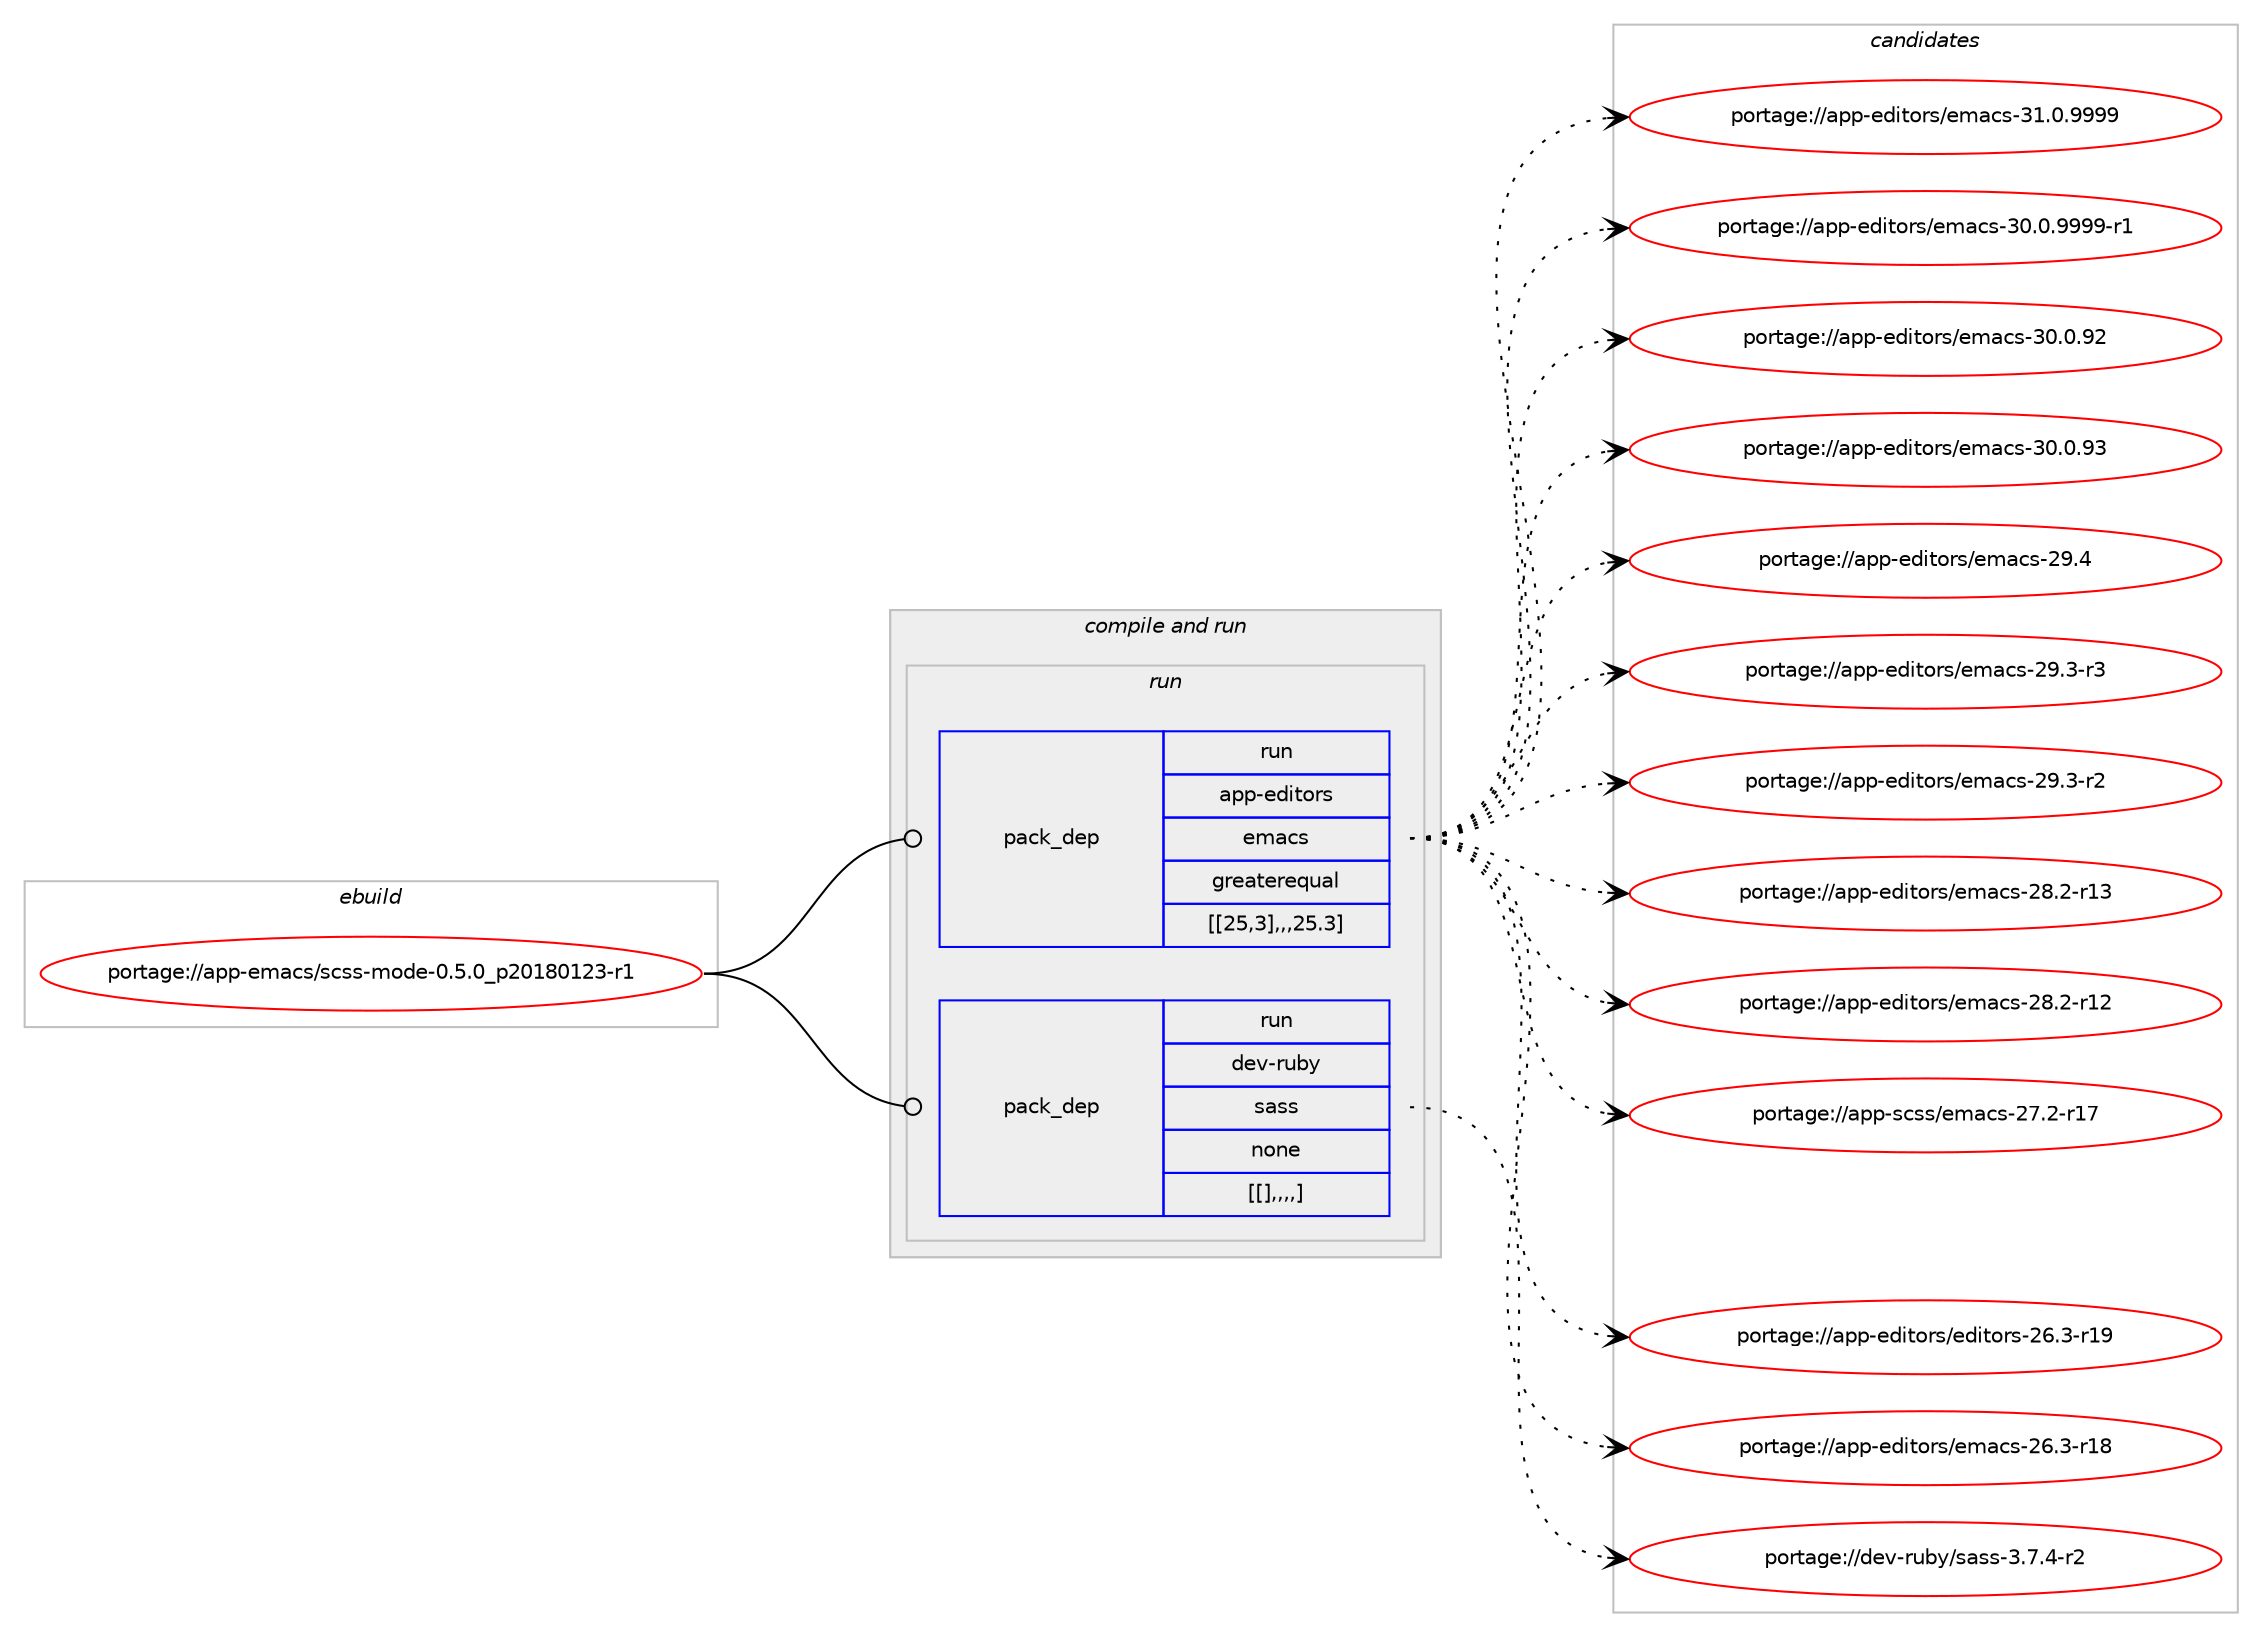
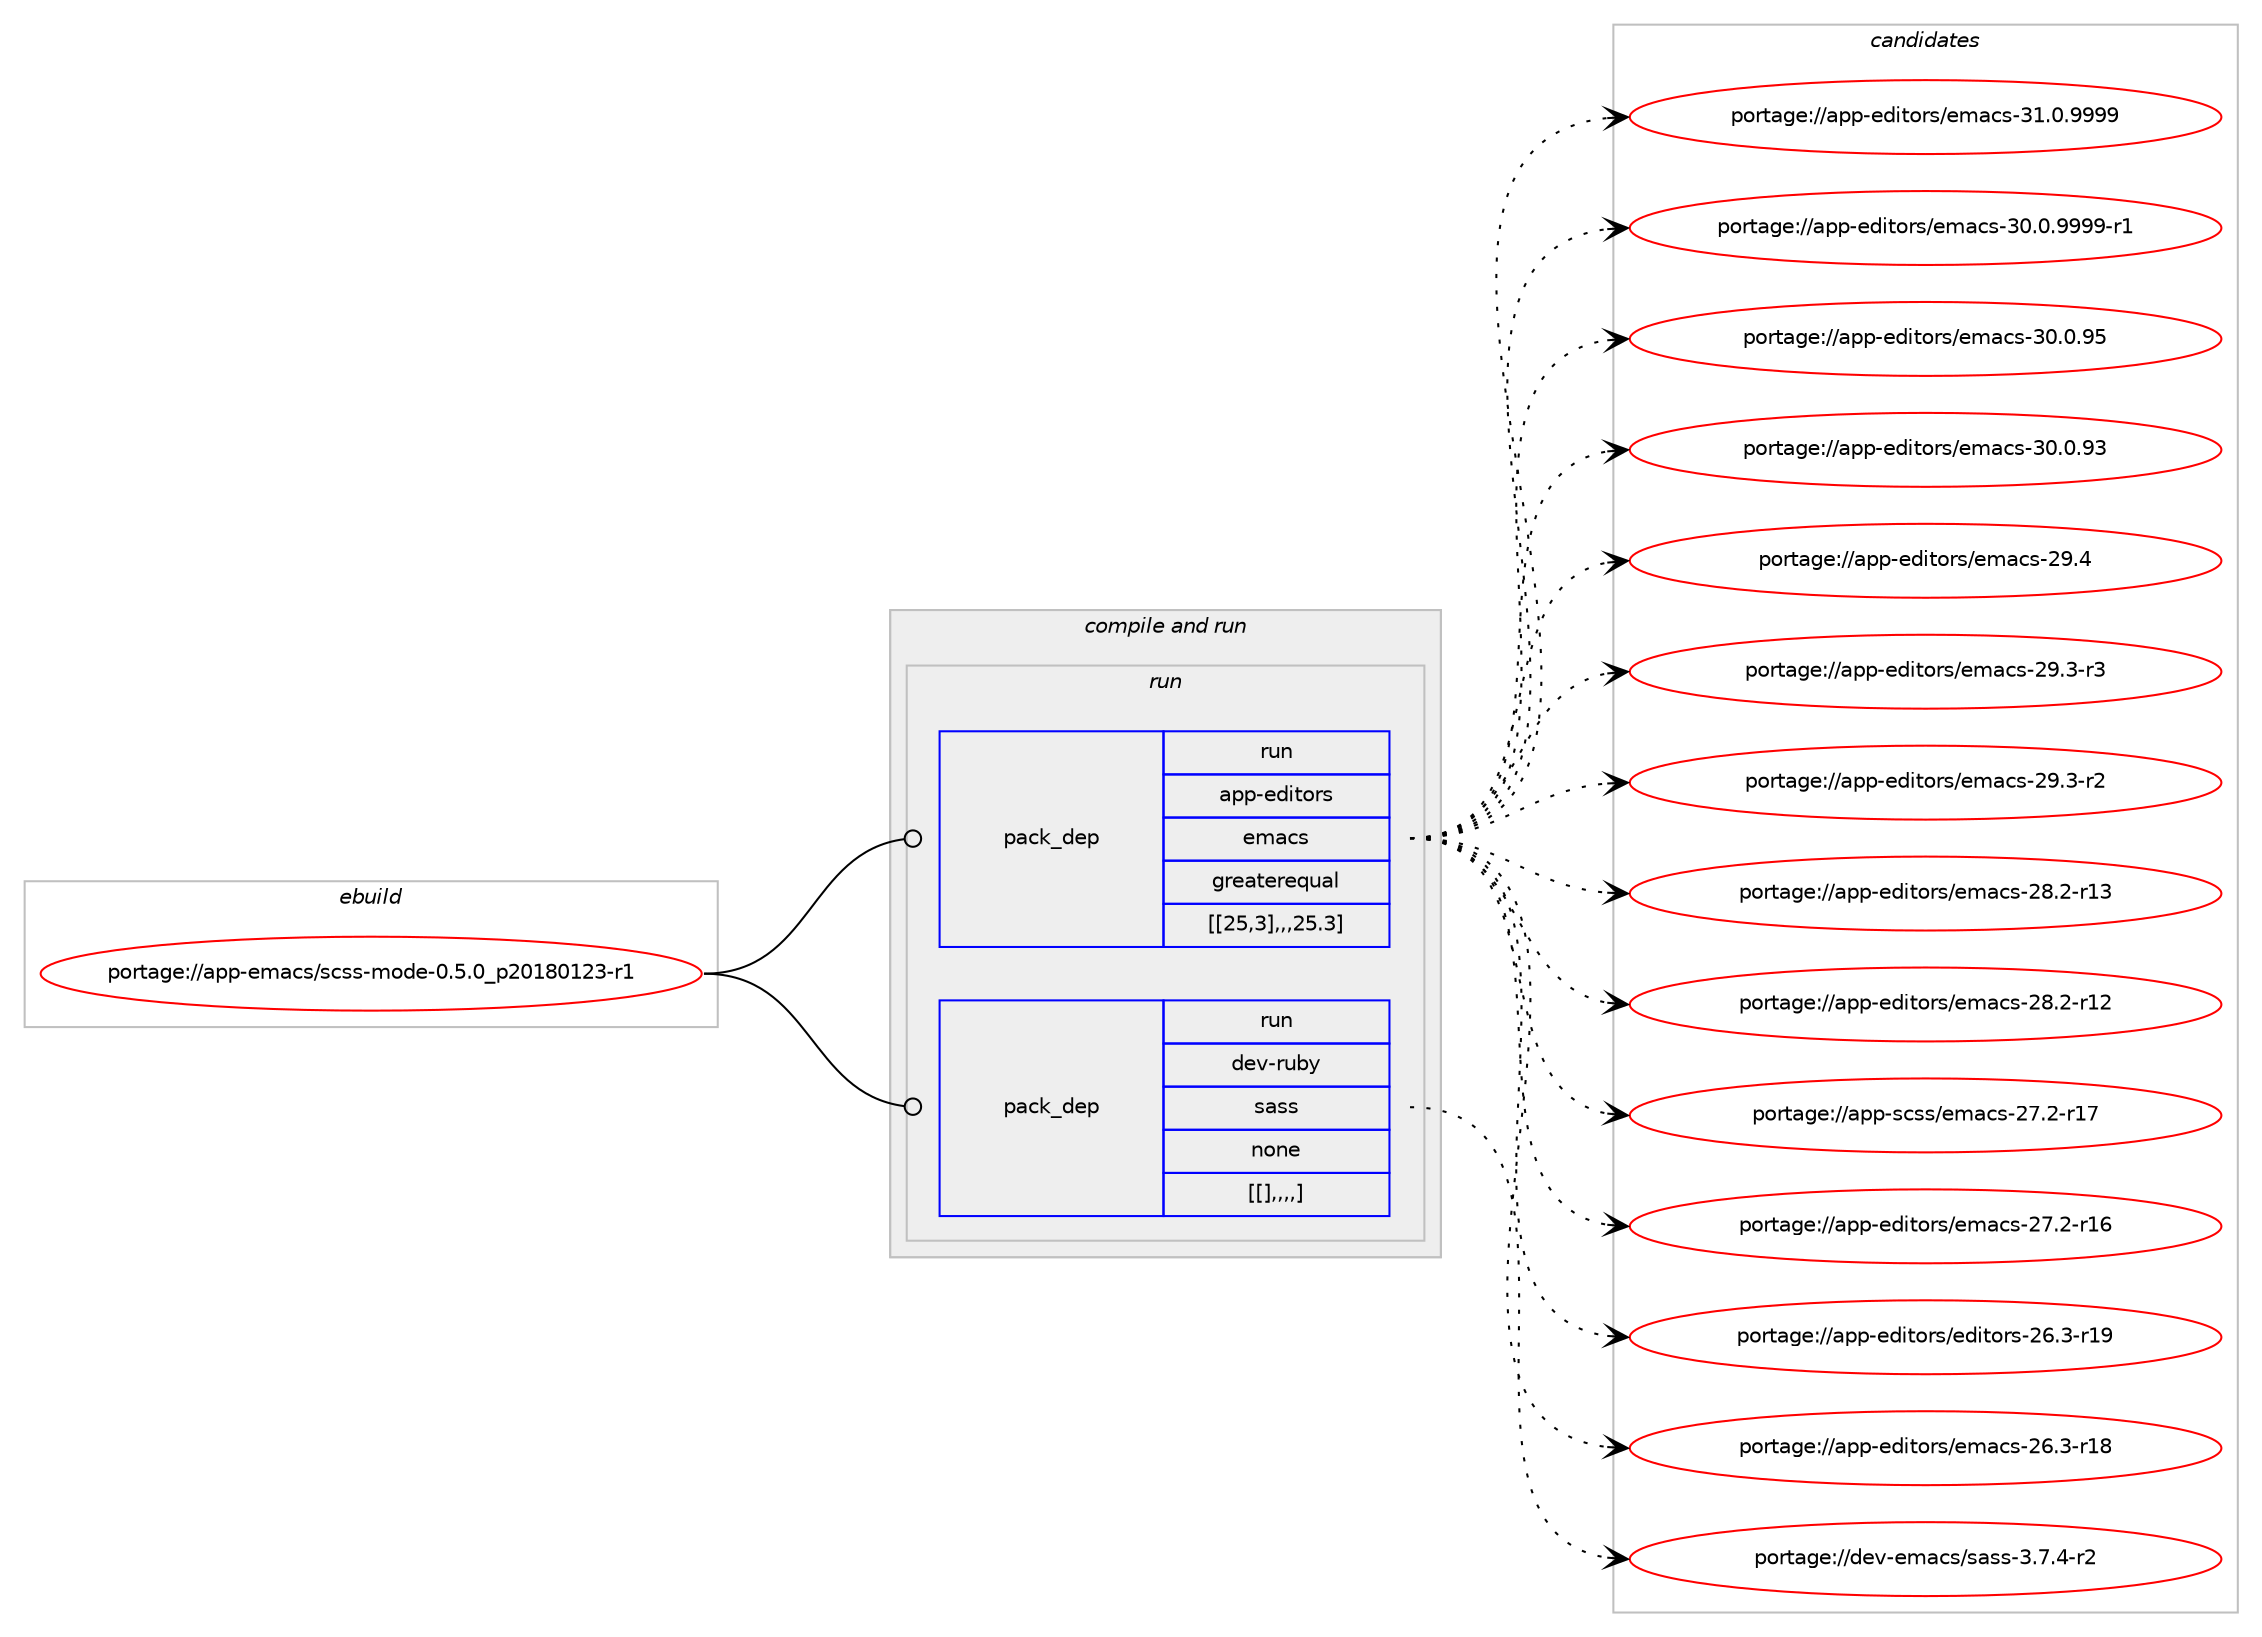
node "portage://app-editors/emacs-30.0.92": label "portage://app-editors/emacs-30.0.92" -> "portage://app-editors/emacs-30.0.95"
node "portage://app-editors/emacs-27.2-r16": added
node "portage://dev-ruby/sass-3.7.4-r2": label "portage://dev-ruby/sass-3.7.4-r2" -> "portage://dev-emacs/sass-3.7.4-r2"
